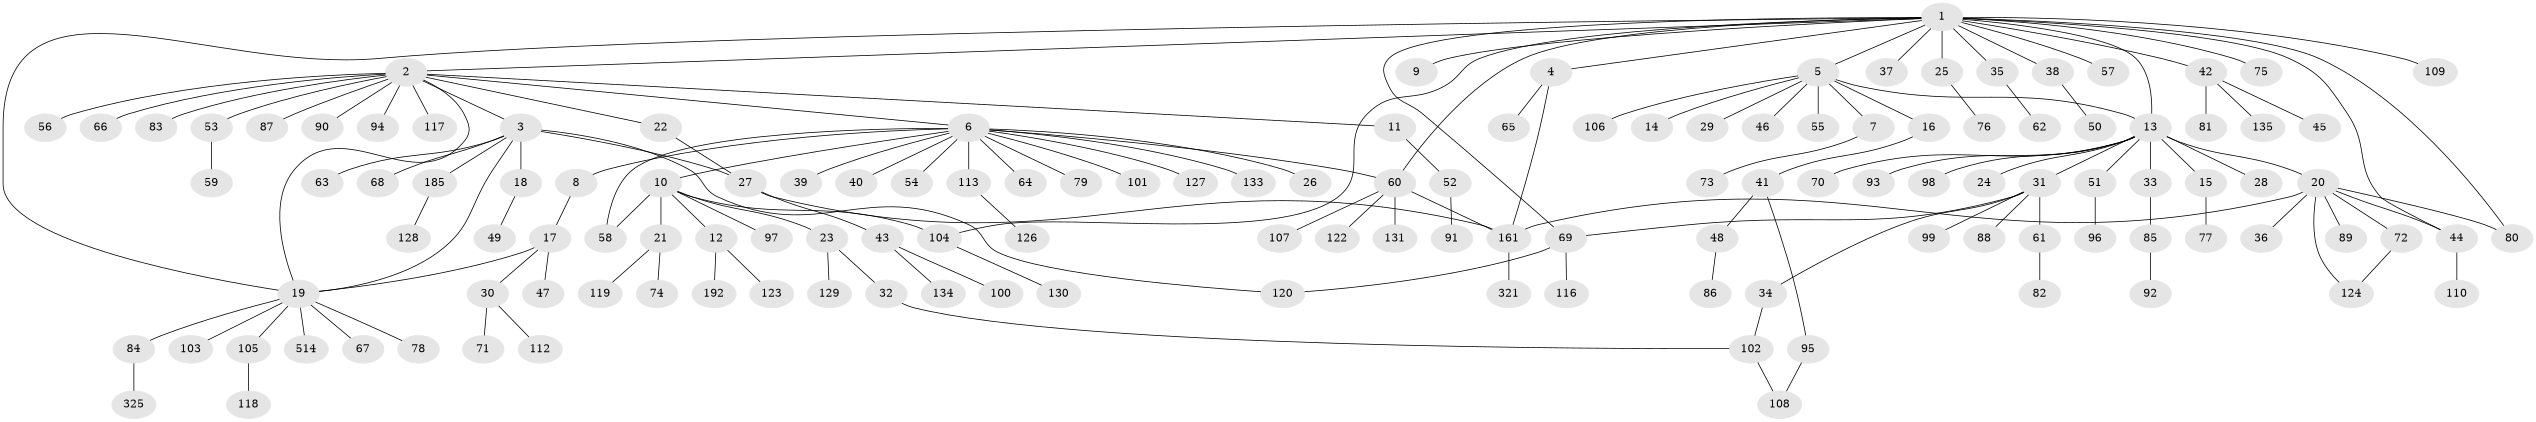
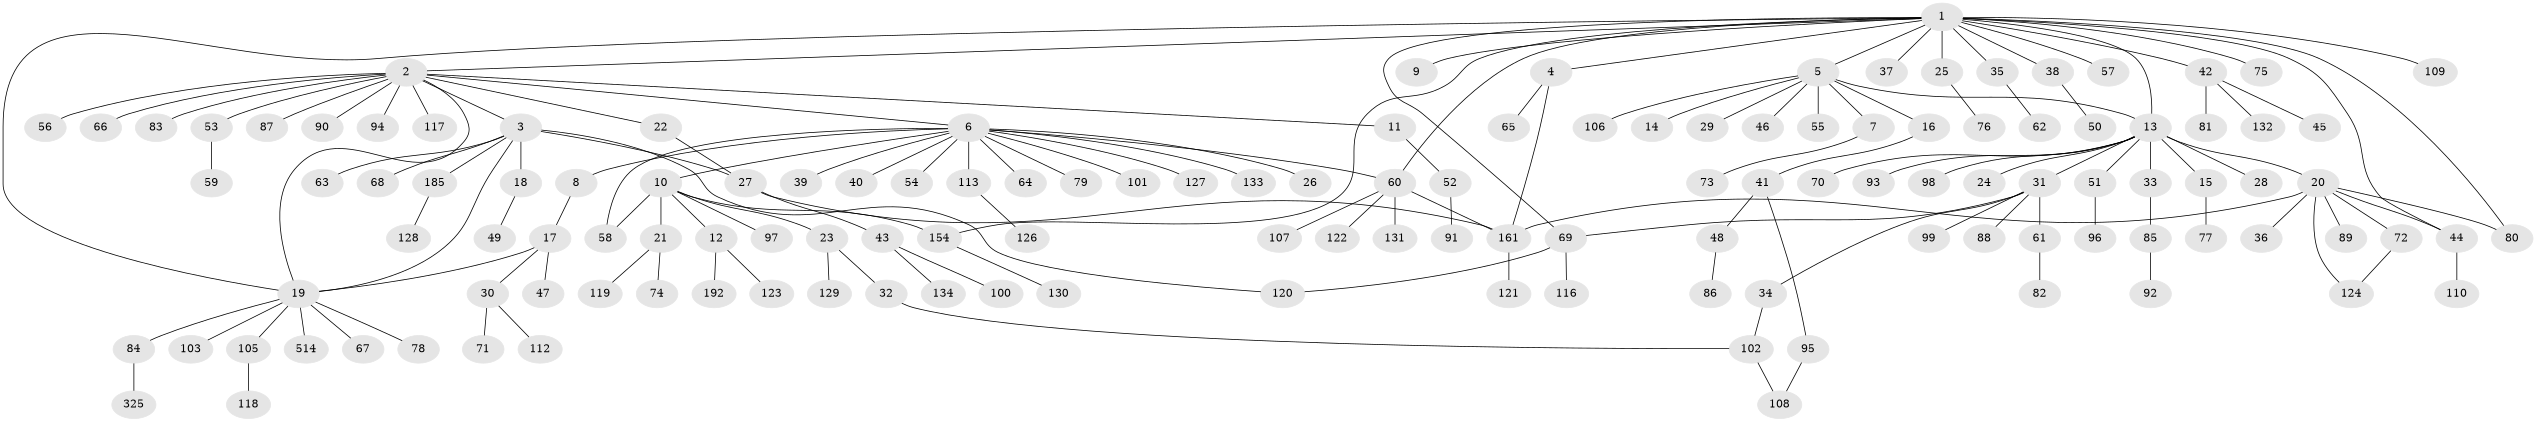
node "135": label "135" -> "132"
node "104": label "104" -> "154"
node "321": label "321" -> "121"
